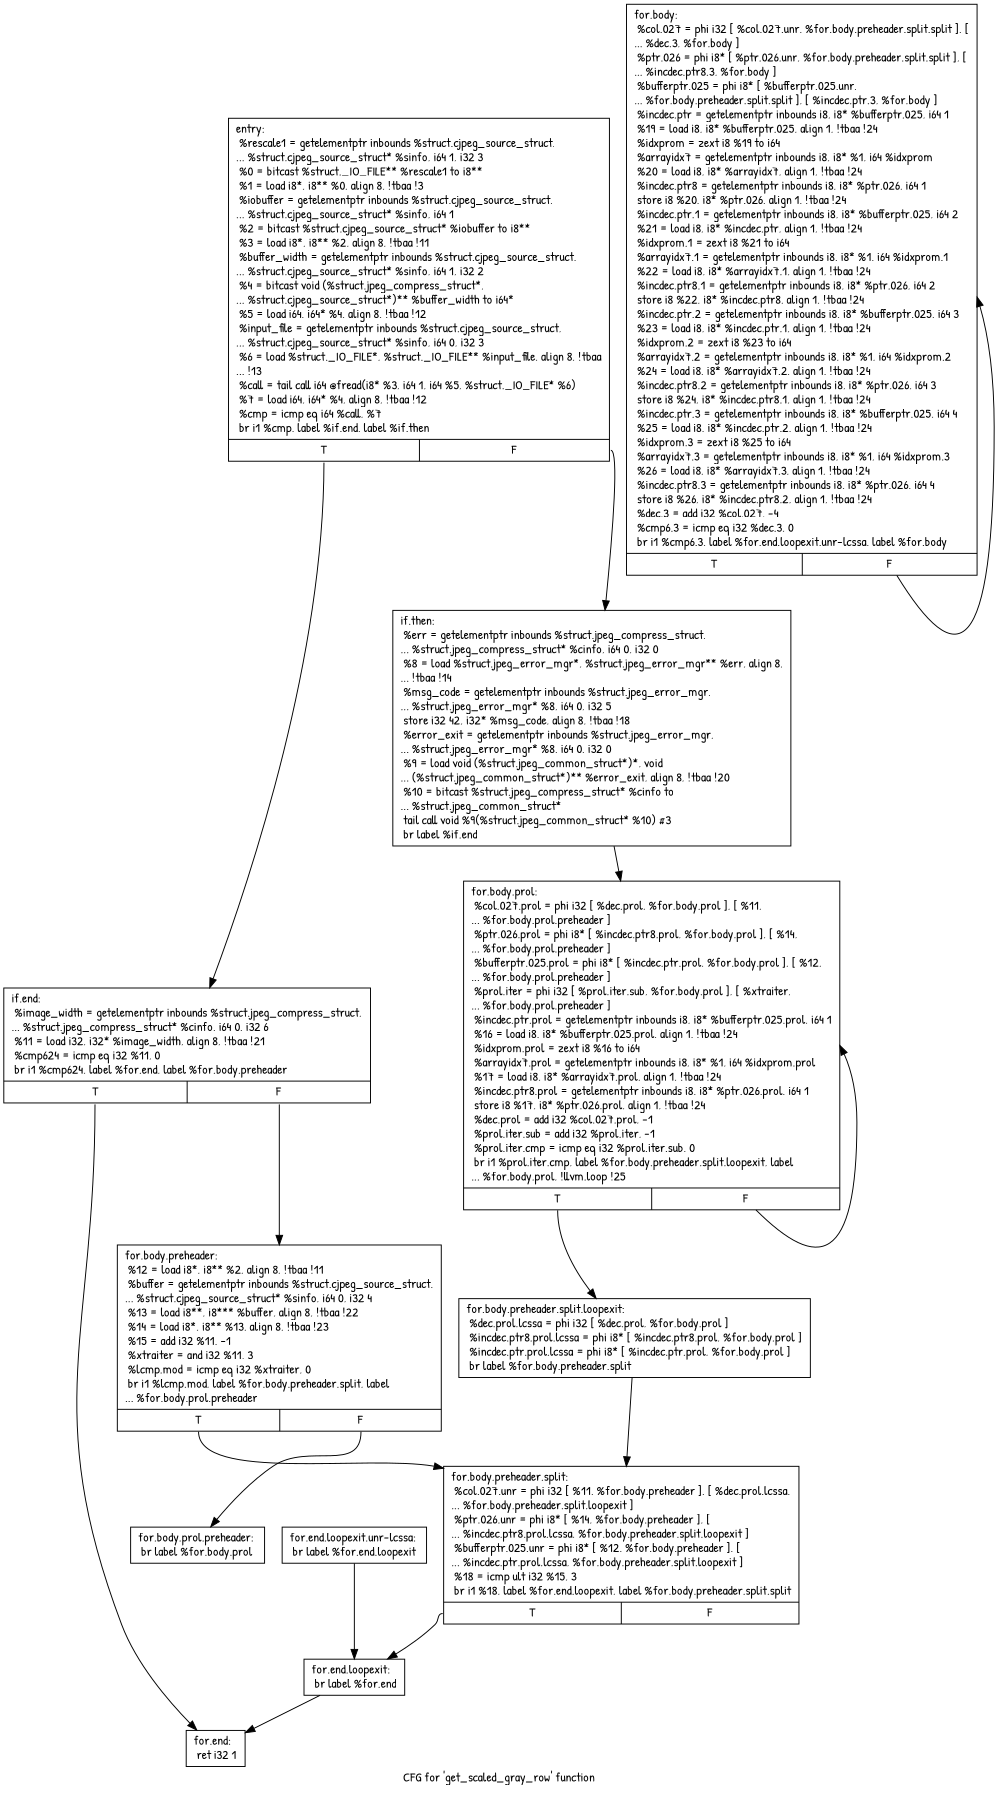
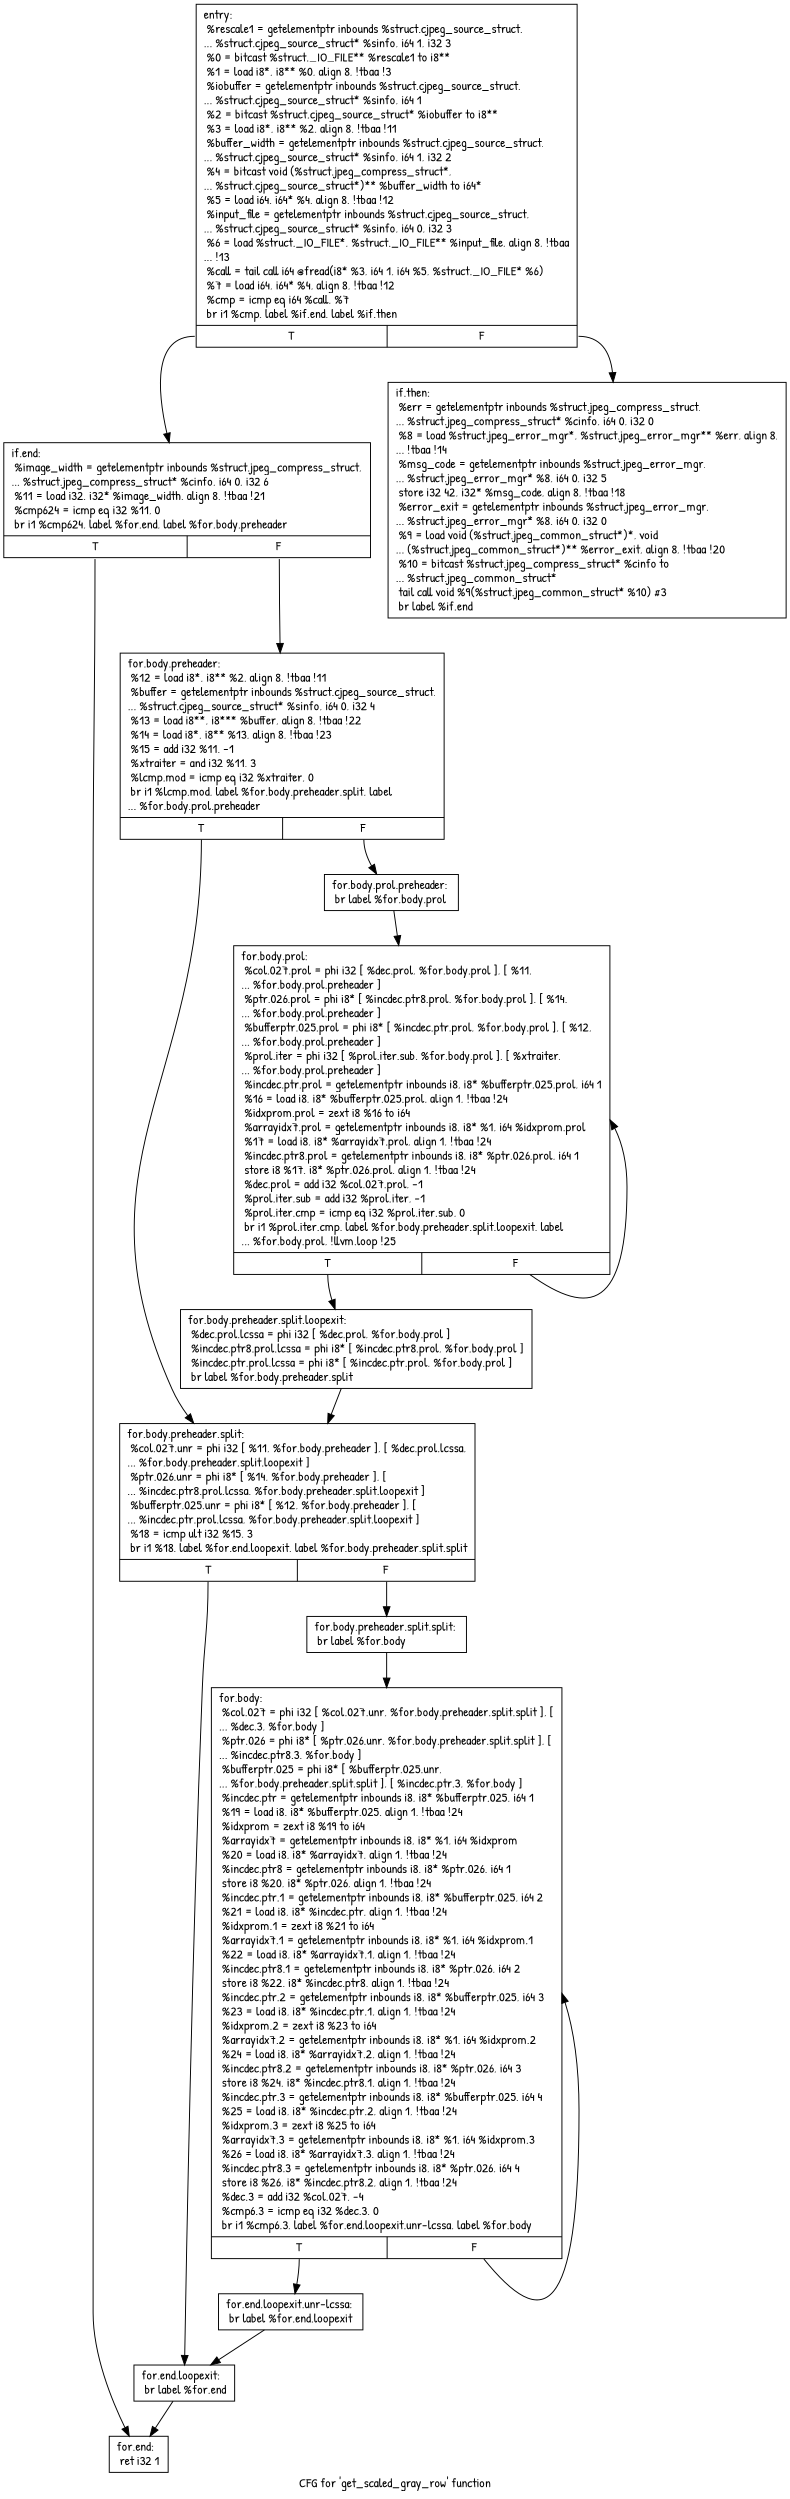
edge "if.then:" -> "for.body.prol:": now "for.body.prol.preheader:" -> "for.body.prol:"
node "for.body.preheader.split.split:": added
edge "for.body:" -> "for.end.loopexit.unr-lcssa:": added
